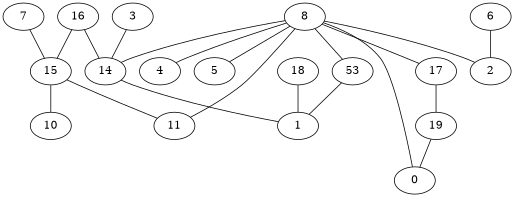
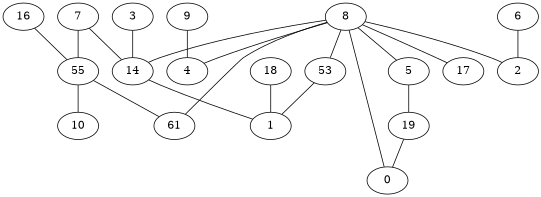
node "9": added
edge "16" -- "14": now "7" -- "14"
node "15": label "15" -> "55"
edge "17" -- "19": now "5" -- "19"
node "11": label "11" -> "61"
